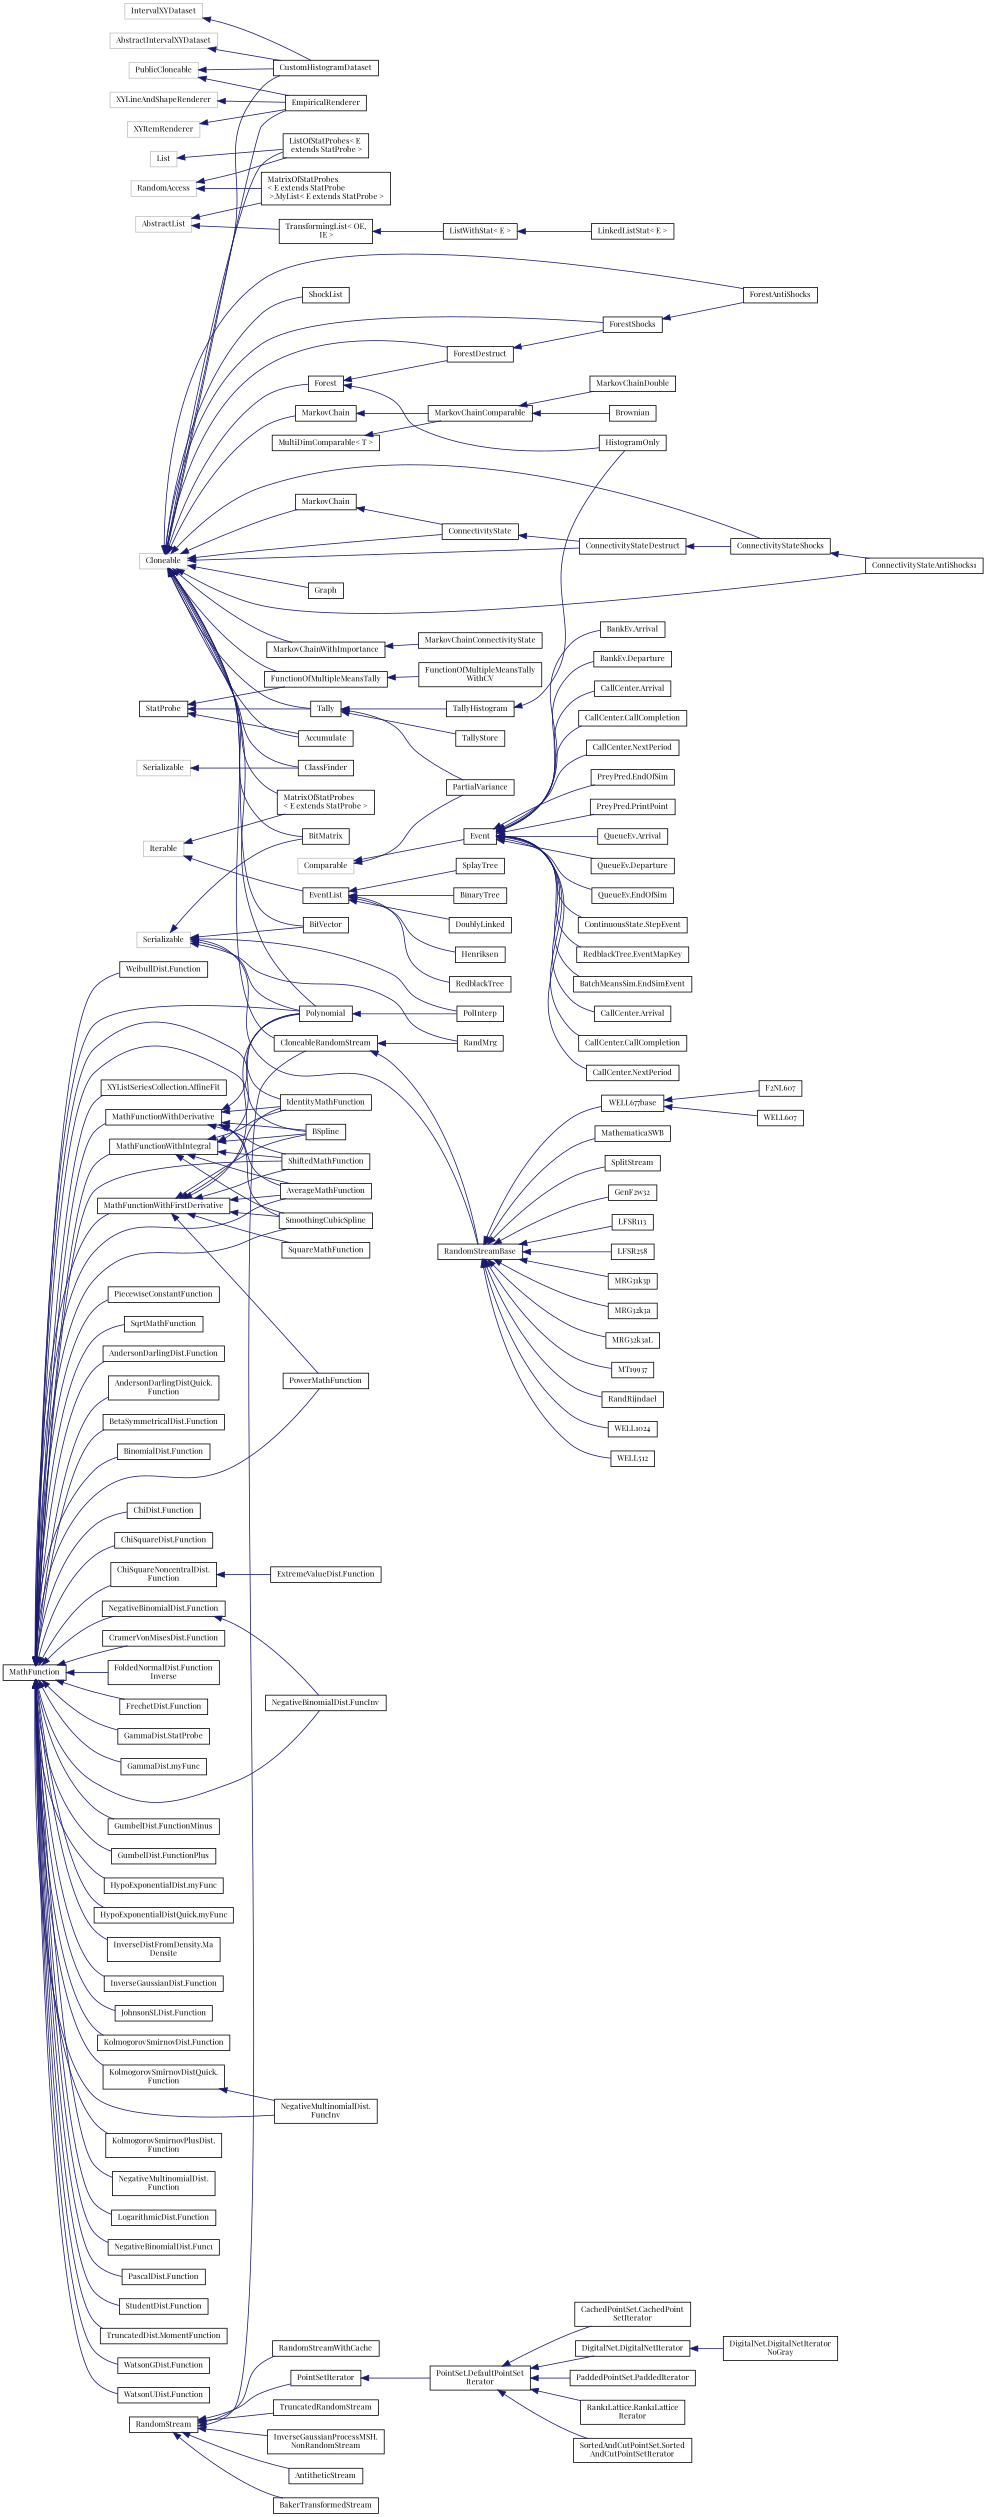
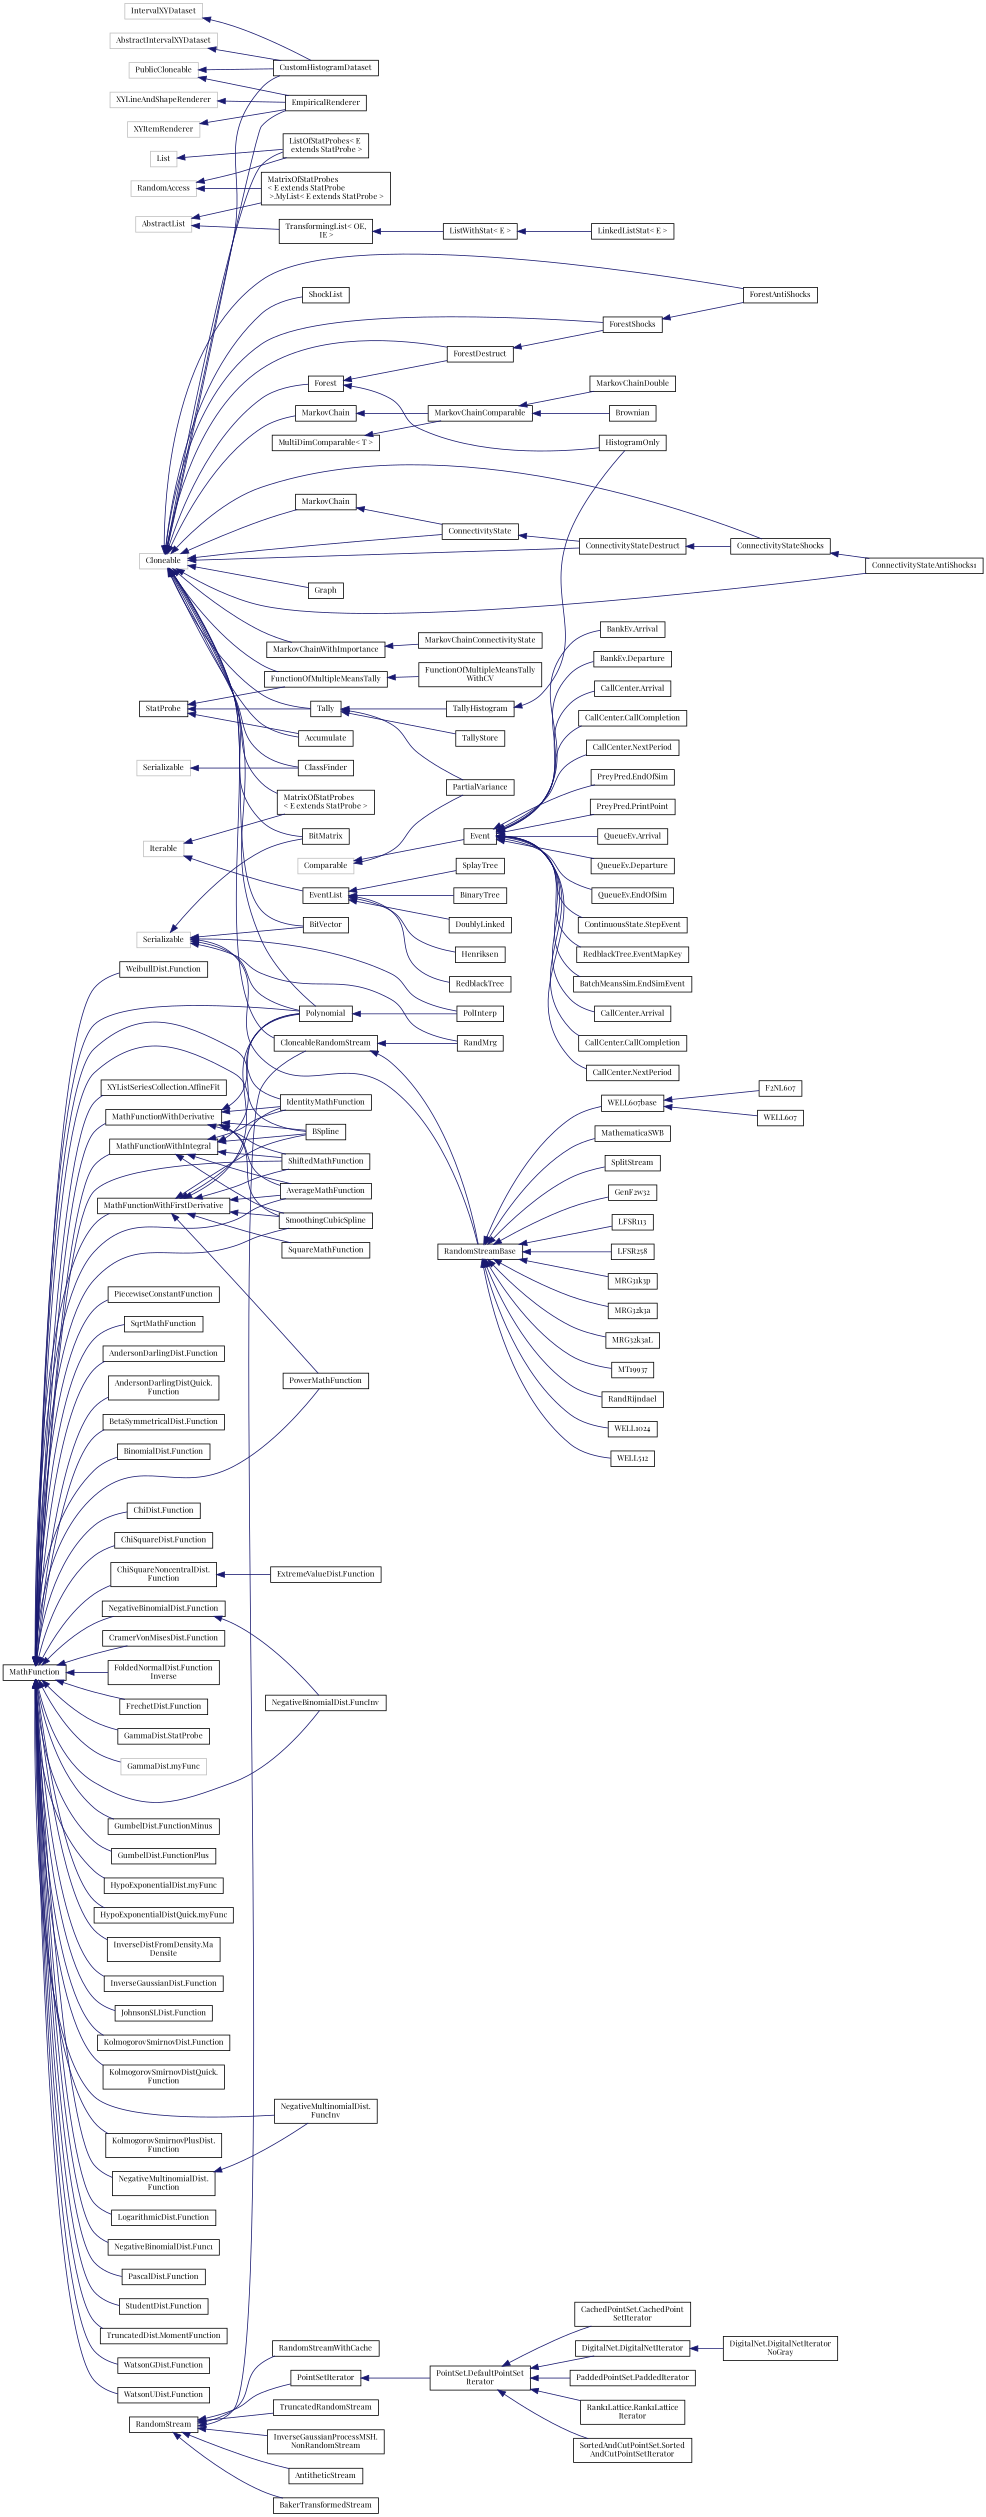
node "WELL677base": label "WELL677base" -> "WELL607base"
node "GammaDist.myFunc": color black -> grey75
edge "NegativeMultinomialDist. FuncInv" -> "KolmogorovSmirnovDistQuick. Function": now "NegativeMultinomialDist. FuncInv" -> "NegativeMultinomialDist. Function"
